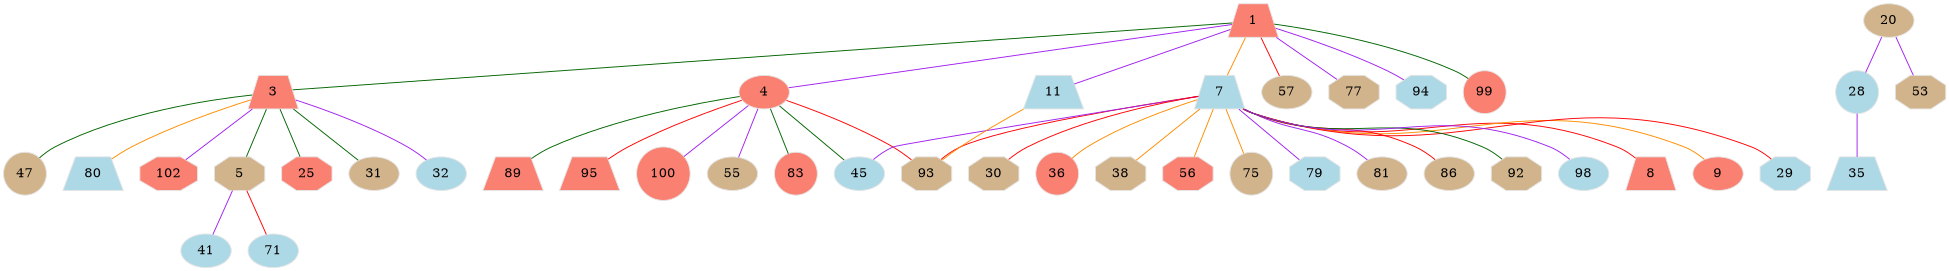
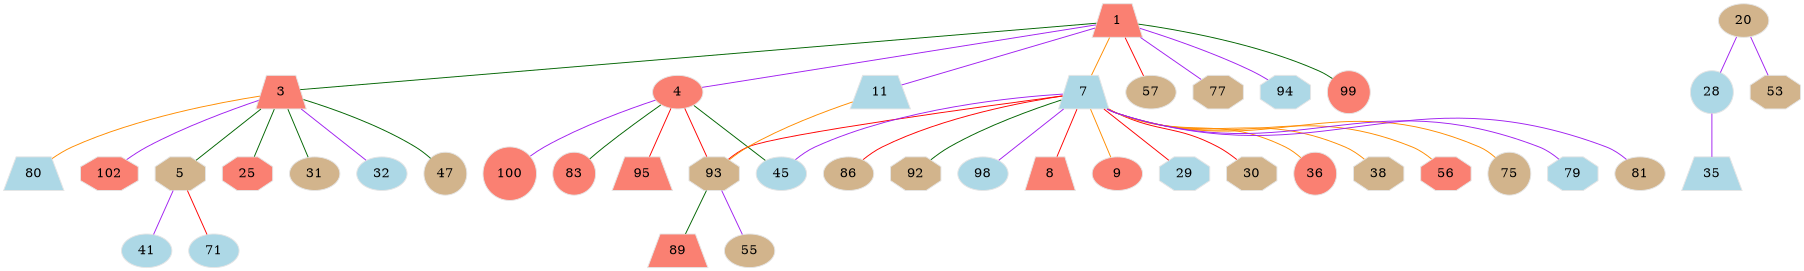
edge "4" -- "89": now "93" -- "89"
edge "4" -- "55": now "93" -- "55"
